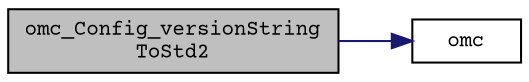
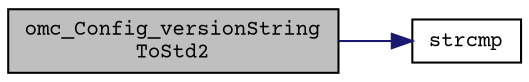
node "omc": label "omc" -> "strcmp"
